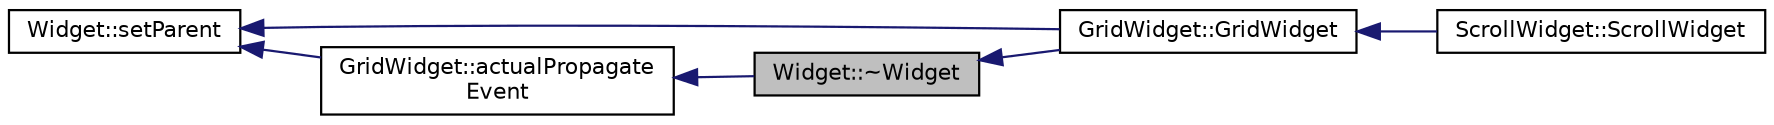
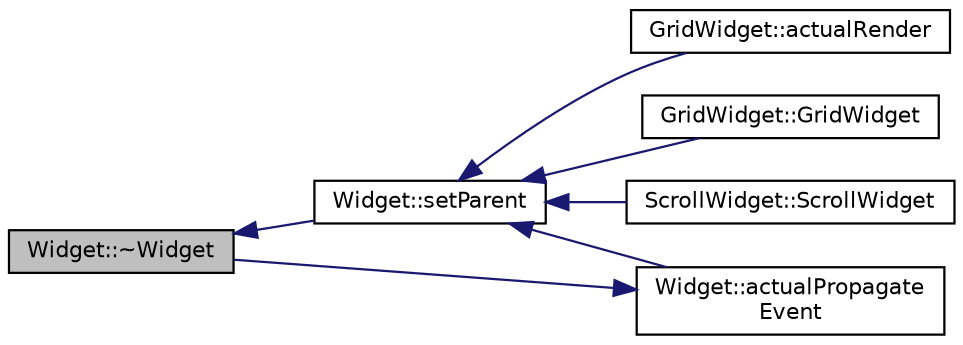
node "GridWidget::actualRender": added
edge "ScrollWidget::ScrollWidget" -> "GridWidget::GridWidget": now "ScrollWidget::ScrollWidget" -> "Widget::setParent"
edge "GridWidget::GridWidget" -> "Widget::~Widget": now "Widget::setParent" -> "Widget::~Widget"
node "GridWidget::actualPropagate Event": label "GridWidget::actualPropagate Event" -> "Widget::actualPropagate Event"
